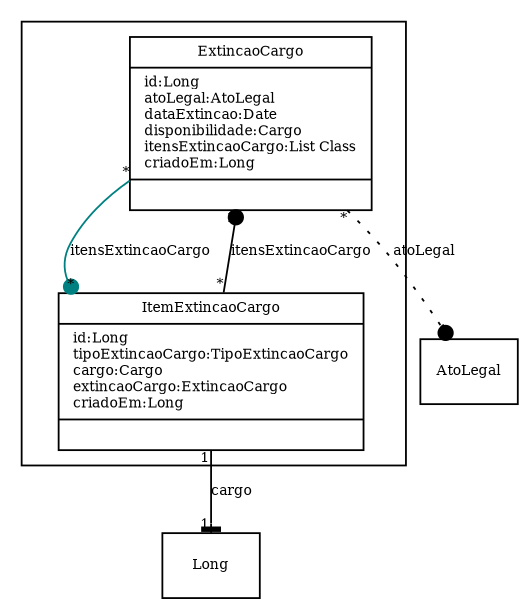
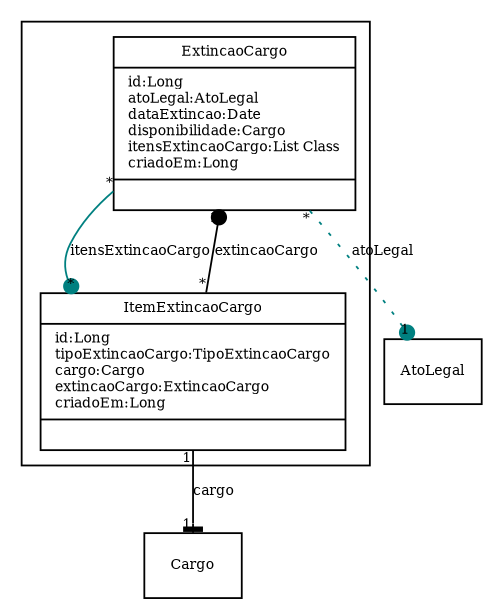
edge "ItemExtincaoCargo" -> "ExtincaoCargo": label "itensExtincaoCargo" -> "extincaoCargo"
edge "ExtincaoCargo" -> "AtoLegal": color black -> teal
node "Long": label "Long" -> "Cargo"
